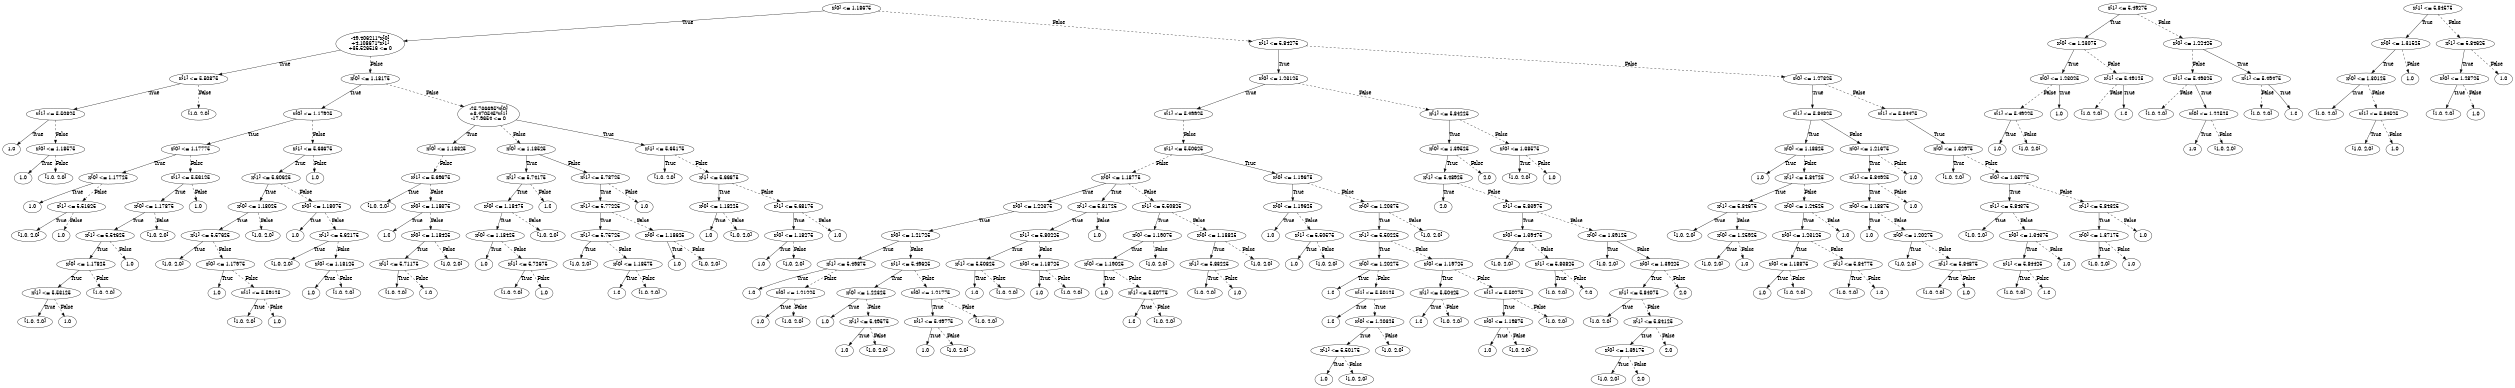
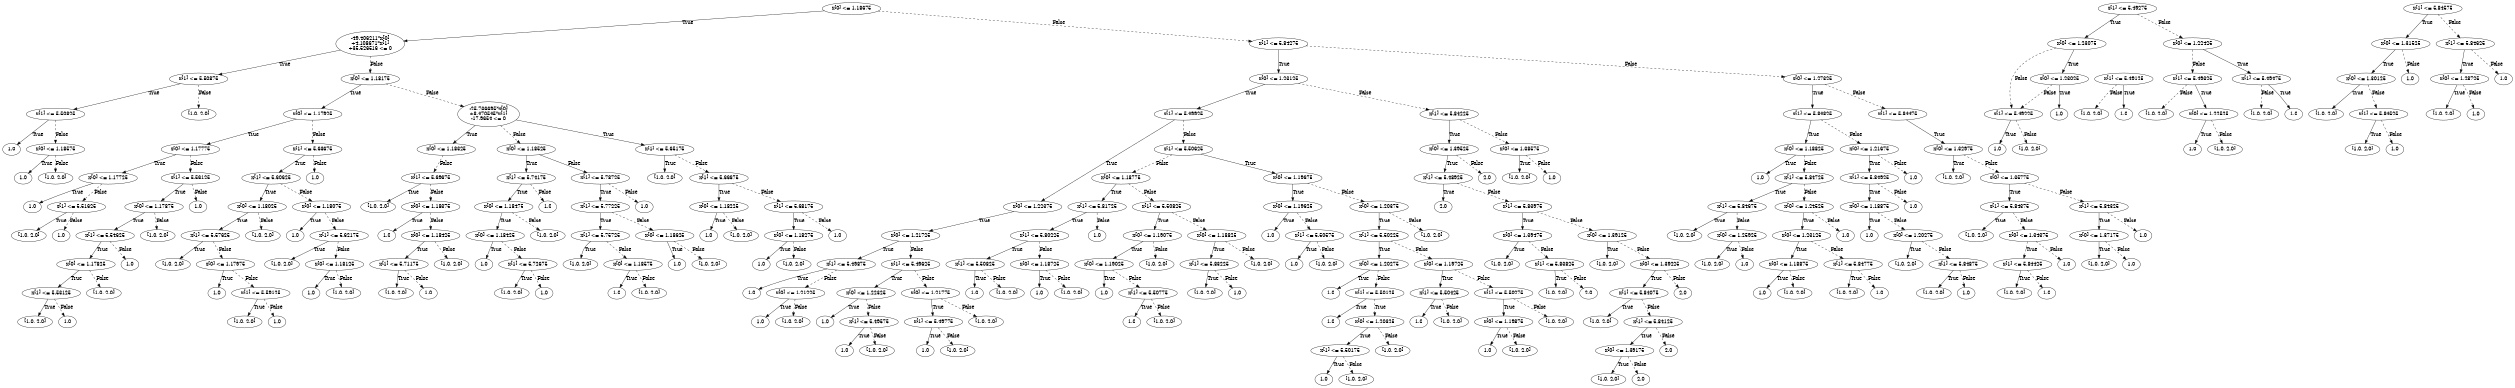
edge "x[0] <= 1.23075" -> "x[1] <= 5.49125": now "x[0] <= 1.23075" -> "x[1] <= 5.49225"
edge "x[1] <= 5.84825" -> "x[0] <= 1.21675": style solid -> dashed
edge "x[0] <= 1.18775" -> "x[0] <= 1.22375": now "x[1] <= 5.49925" -> "x[0] <= 1.22375"
edge "x[0] <= 1.34375" -> "x[1] <= 5.84425": style solid -> dashed
edge "x[0] <= 1.39125" -> "x[0] <= 1.39225": style solid -> dashed
